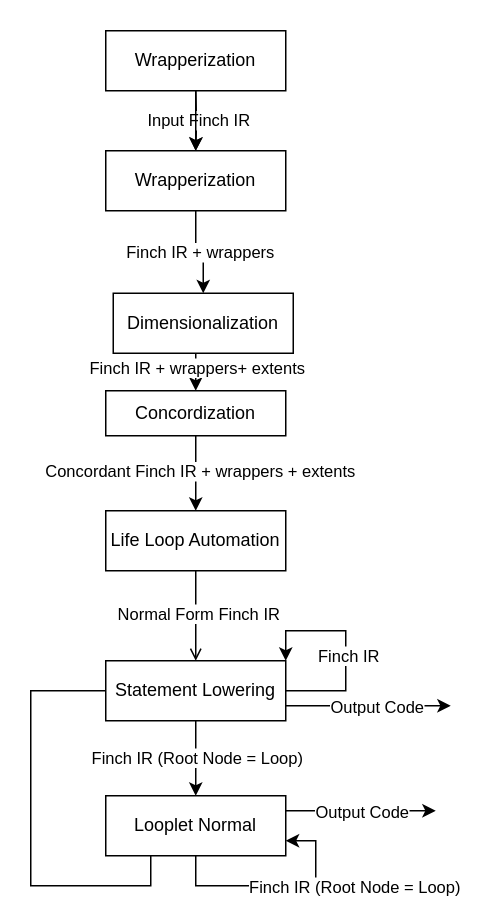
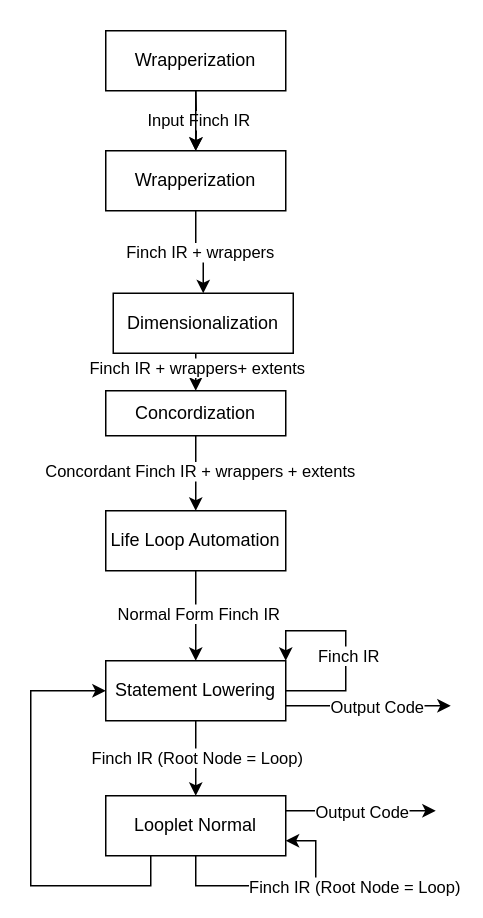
edge "Life Loop Automation" -> "Statement Lowering": arrowhead open -> classic
edge "Statement Lowering" -- "Looplet Normal": arrowhead none -> classic
